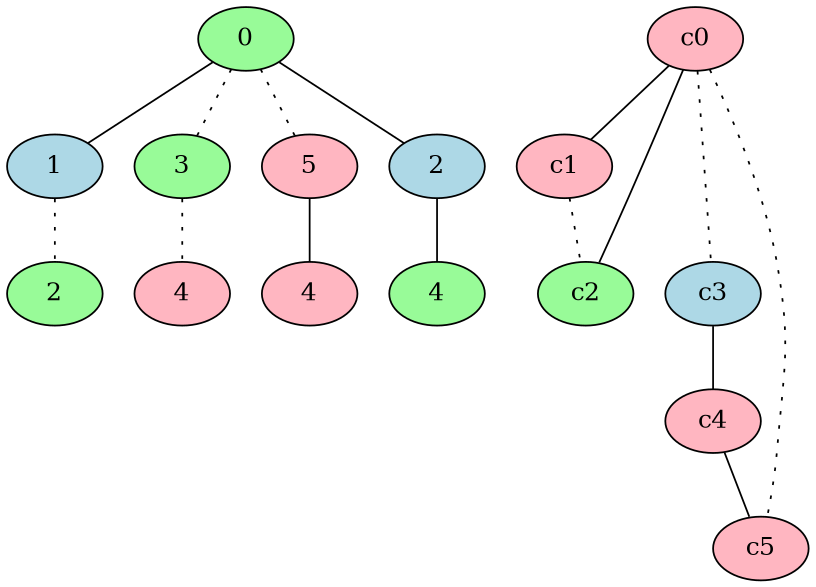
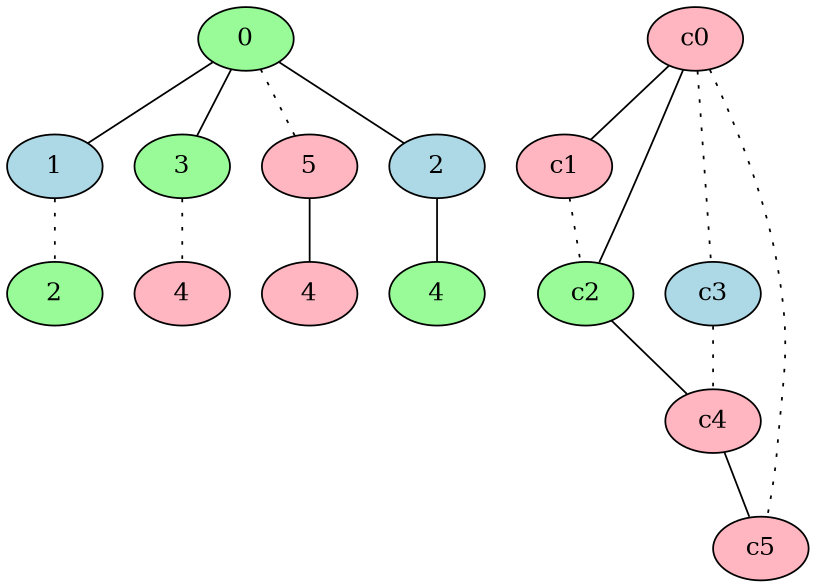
edge "0" -- "3": style dotted -> solid
edge "c2" -- "c4": added
edge "c3" -- "c4": style solid -> dotted
